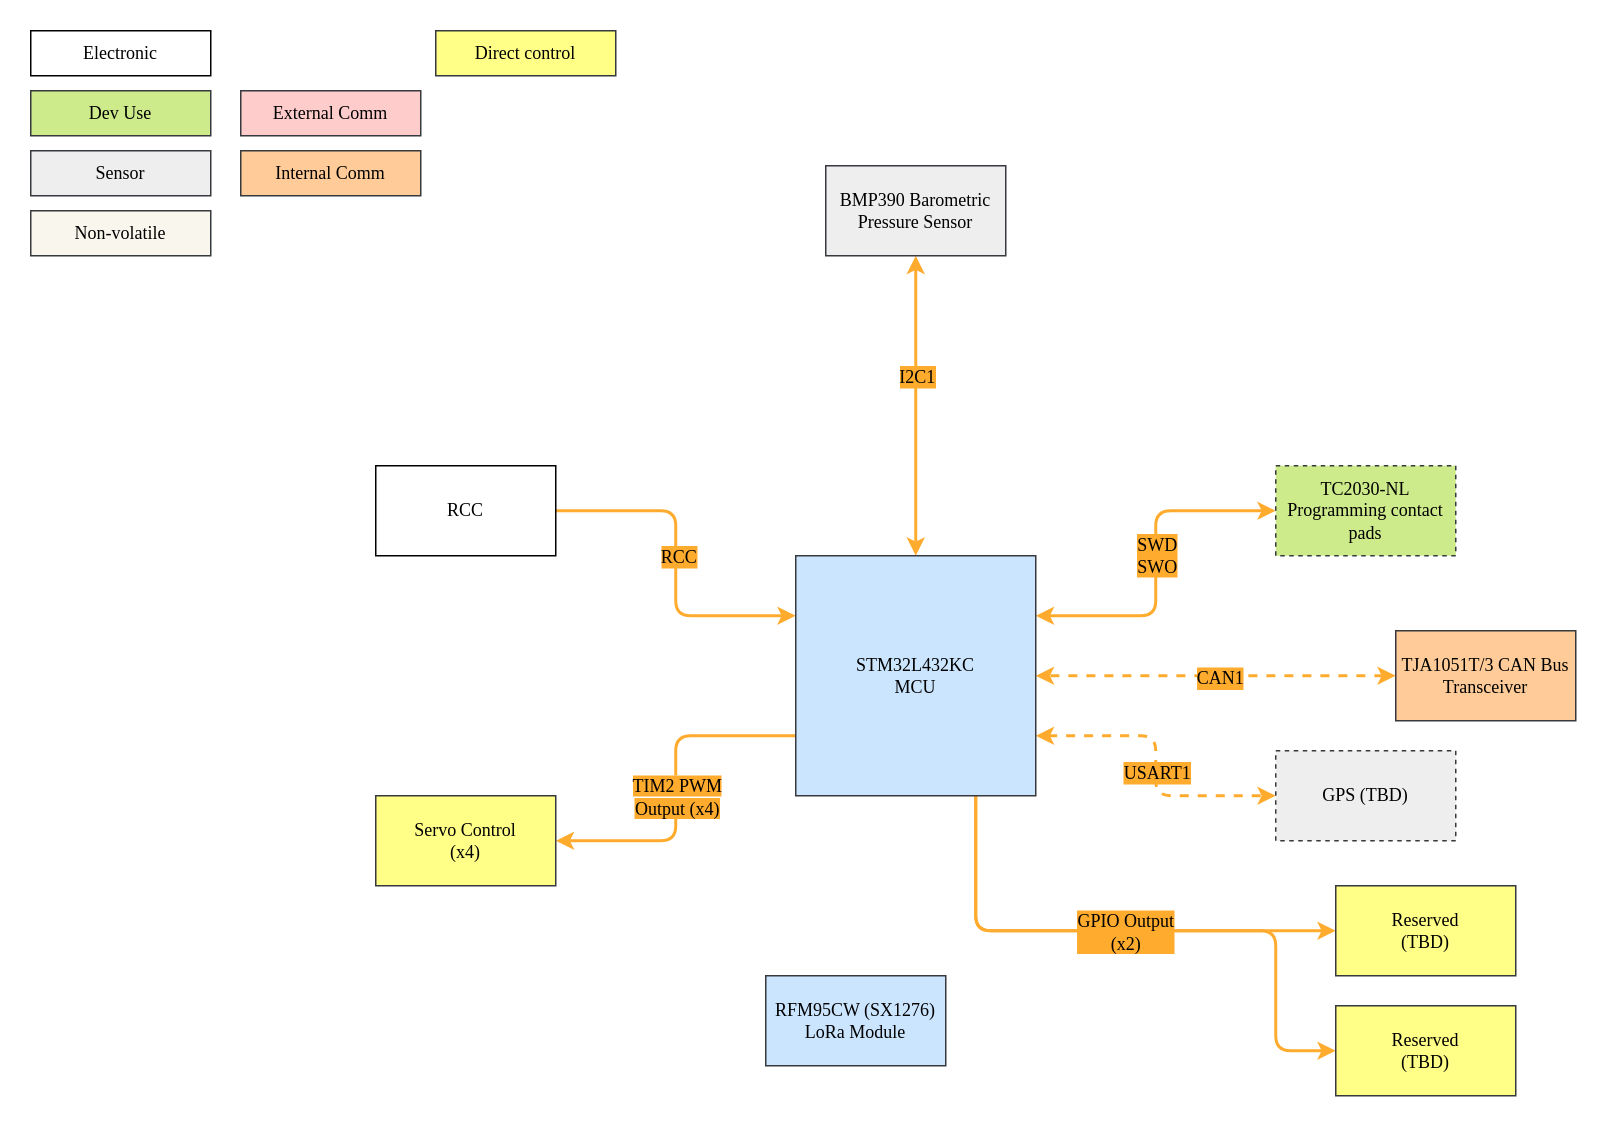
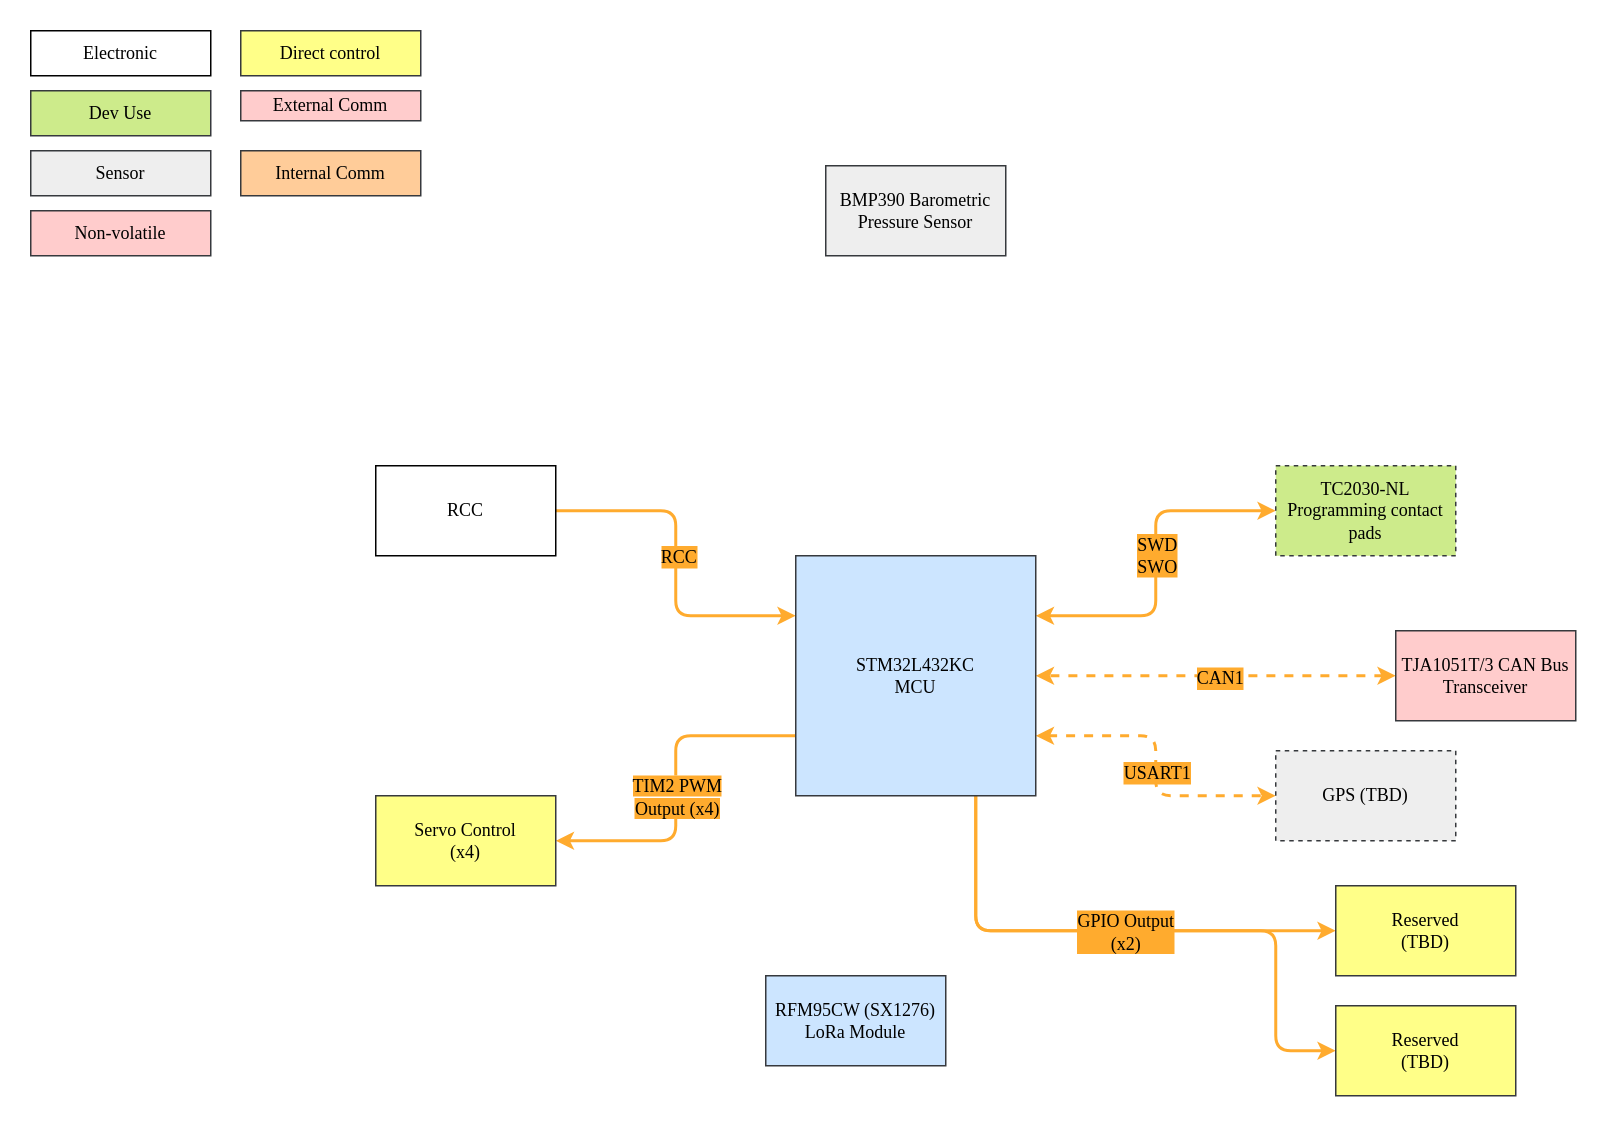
node "Direct control": moved (526, 53) -> (331, 53)
node "External Comm": size 180x45 -> 180x30
node "Non-volatile": fillcolor #f9f7ed -> #ffcccc
edge "BMP390 Barometric Pressure Sensor" -- "STM32L432KCMCU": removed, label "I2C1"
node "TJA1051T/3 CAN Bus Transceiver": fillcolor #ffcc99 -> #ffcccc
